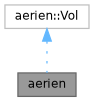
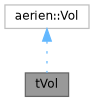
node "aerien": label "aerien" -> "tVol"
